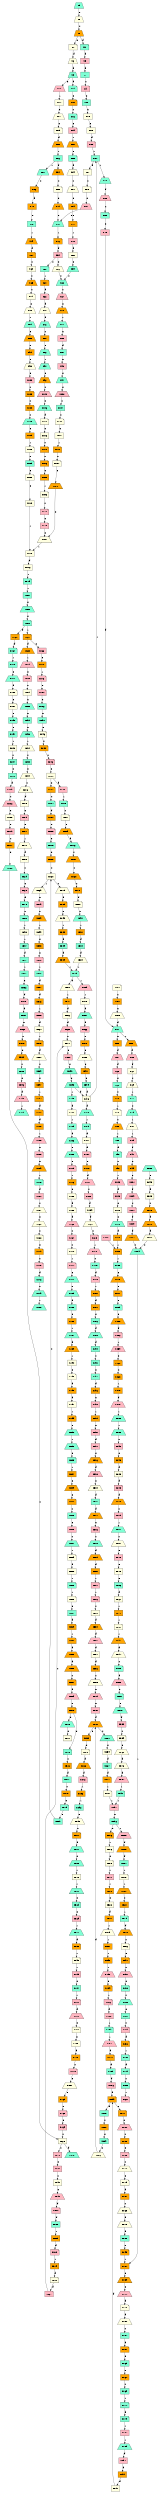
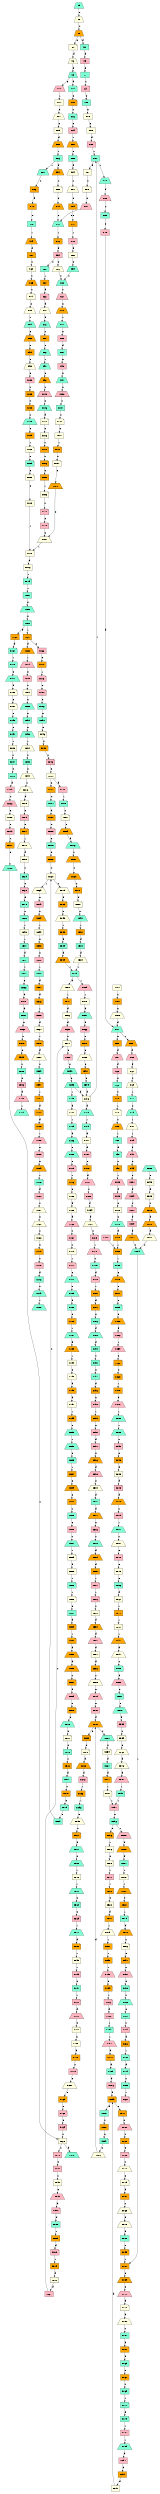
edge "S541" -> "S545": now "S544" -> "S545"
